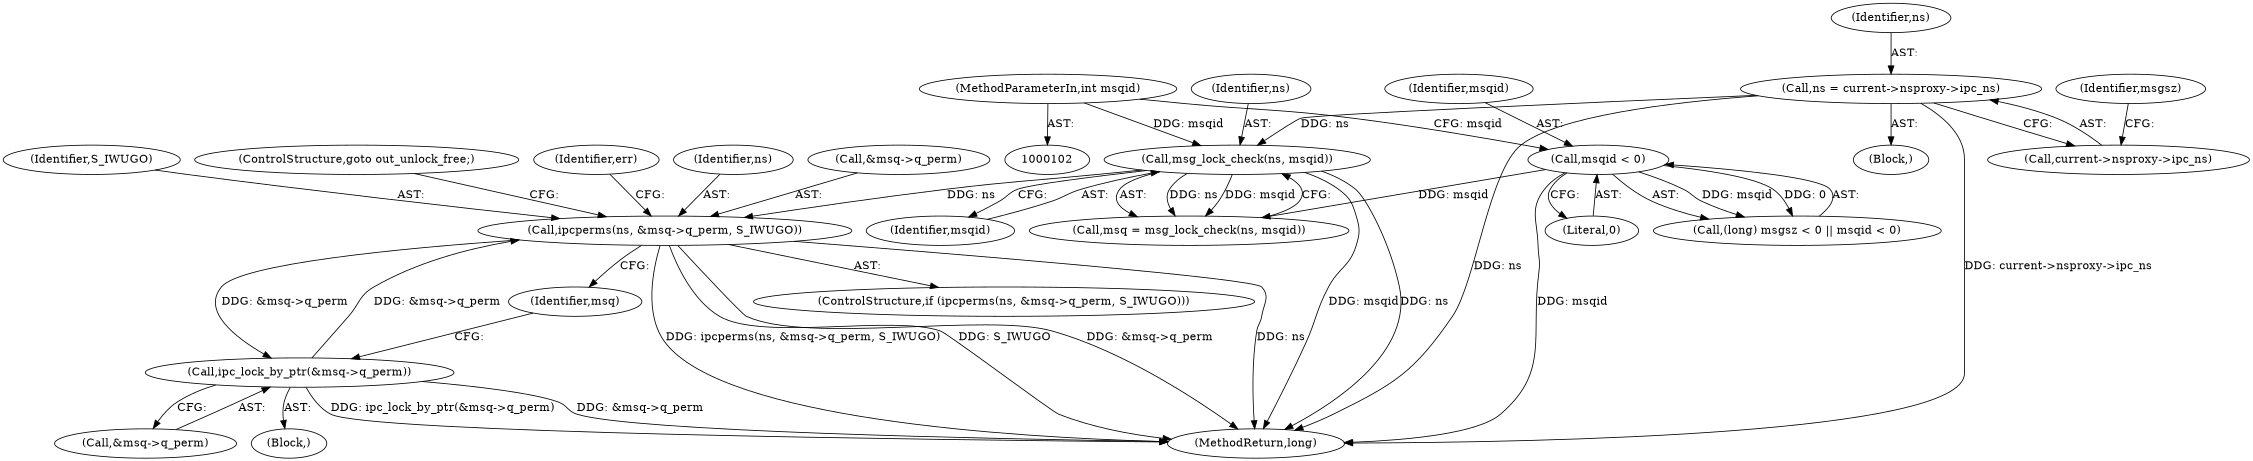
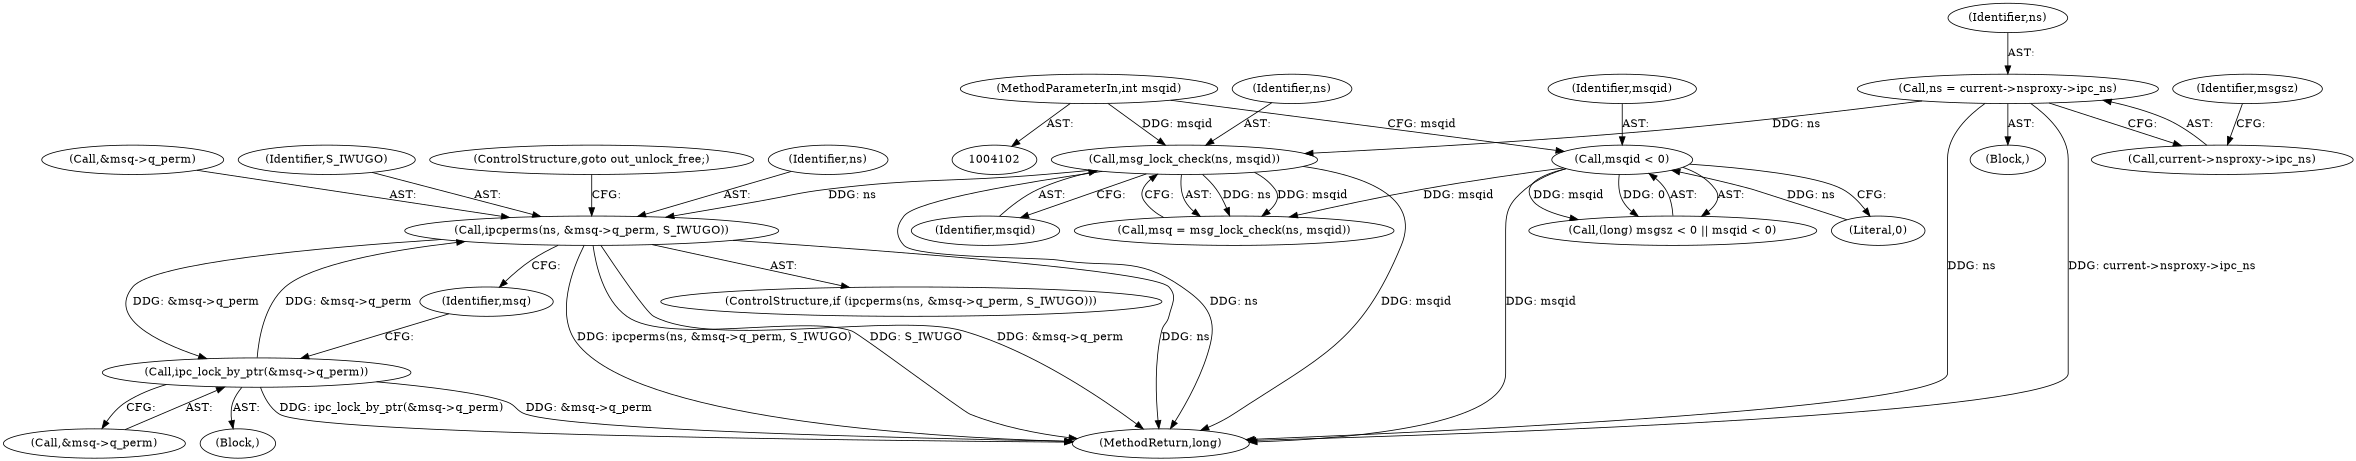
node "(Identifier,err)": removed
node "1000102": label "1000102" -> "1004102"
edge "(Literal,0)" -> "(Call,msqid < 0)": label "AST: " -> "DDG: ns"
